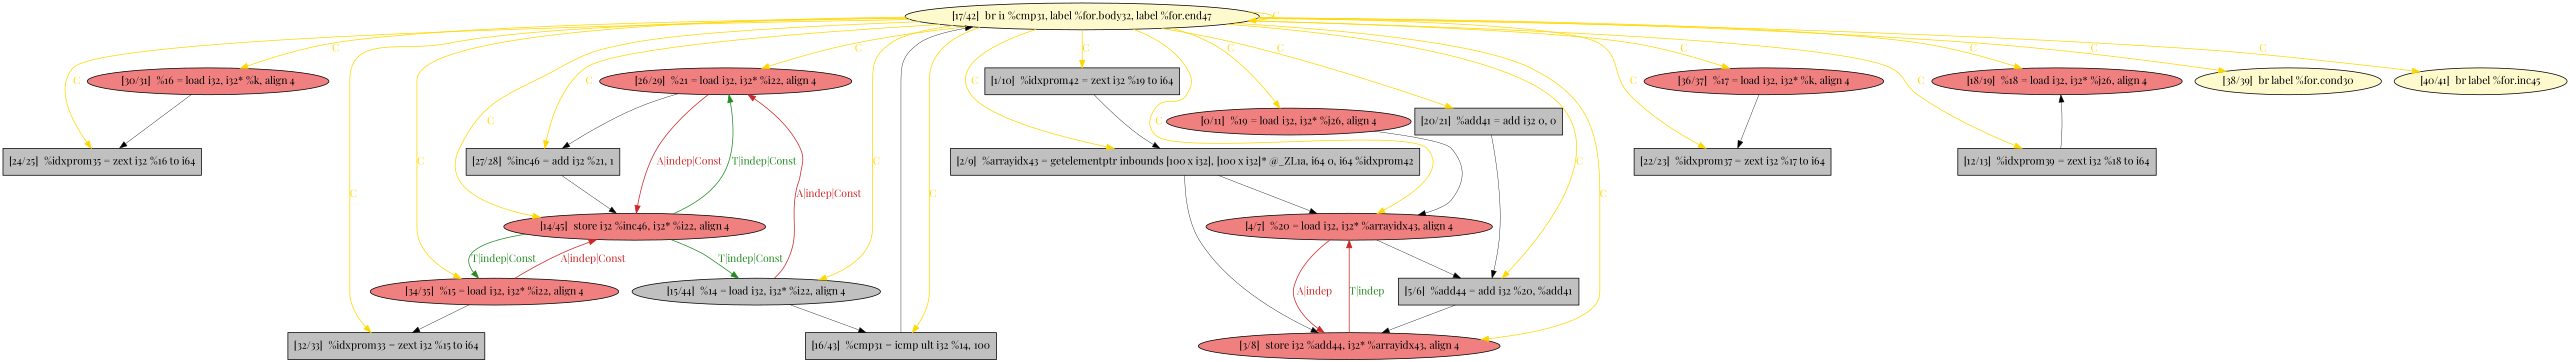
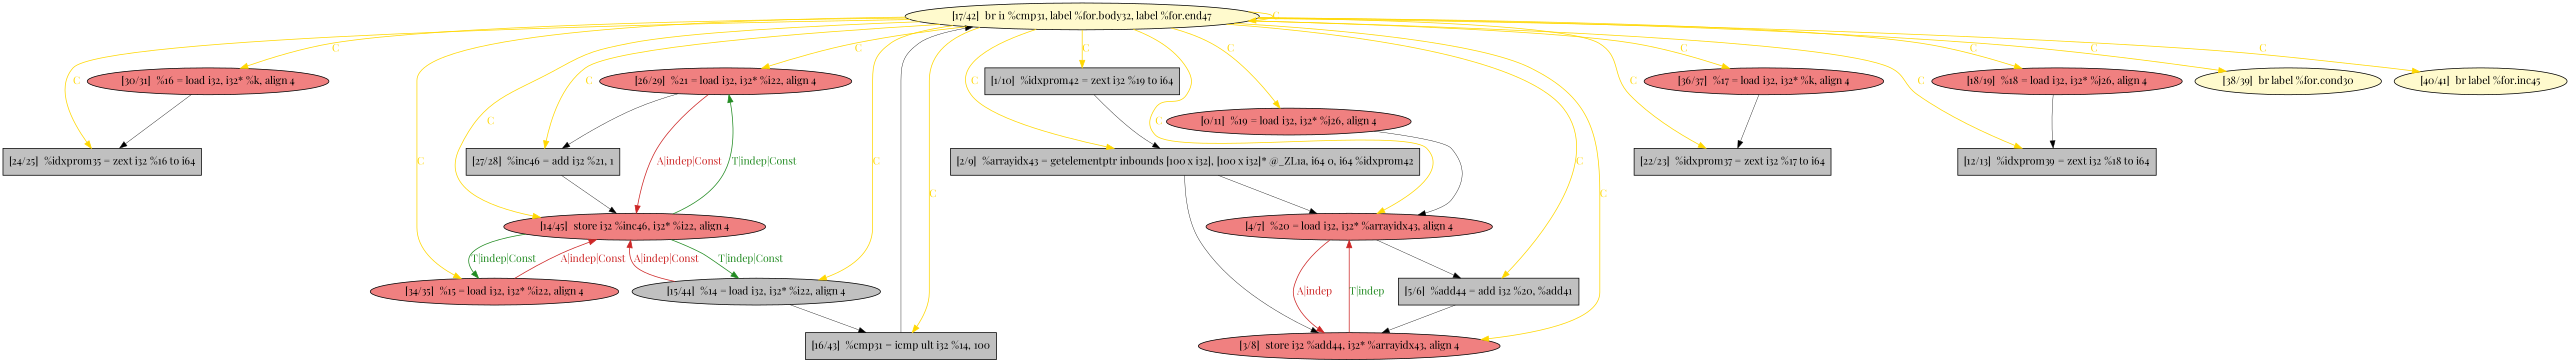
node "[20/21]  %add41 = add i32 0, 0": removed
edge "[12/13]  %idxprom39 = zext i32 %18 to i64" -> "[18/19]  %18 = load i32, i32* %j26, align 4": reversed
edge "[15/44]  %14 = load i32, i32* %i22, align 4" -> "[26/29]  %21 = load i32, i32* %i22, align 4": now "[15/44]  %14 = load i32, i32* %i22, align 4" -> "[14/45]  store i32 %inc46, i32* %i22, align 4"
node "[32/33]  %idxprom33 = zext i32 %15 to i64": removed
